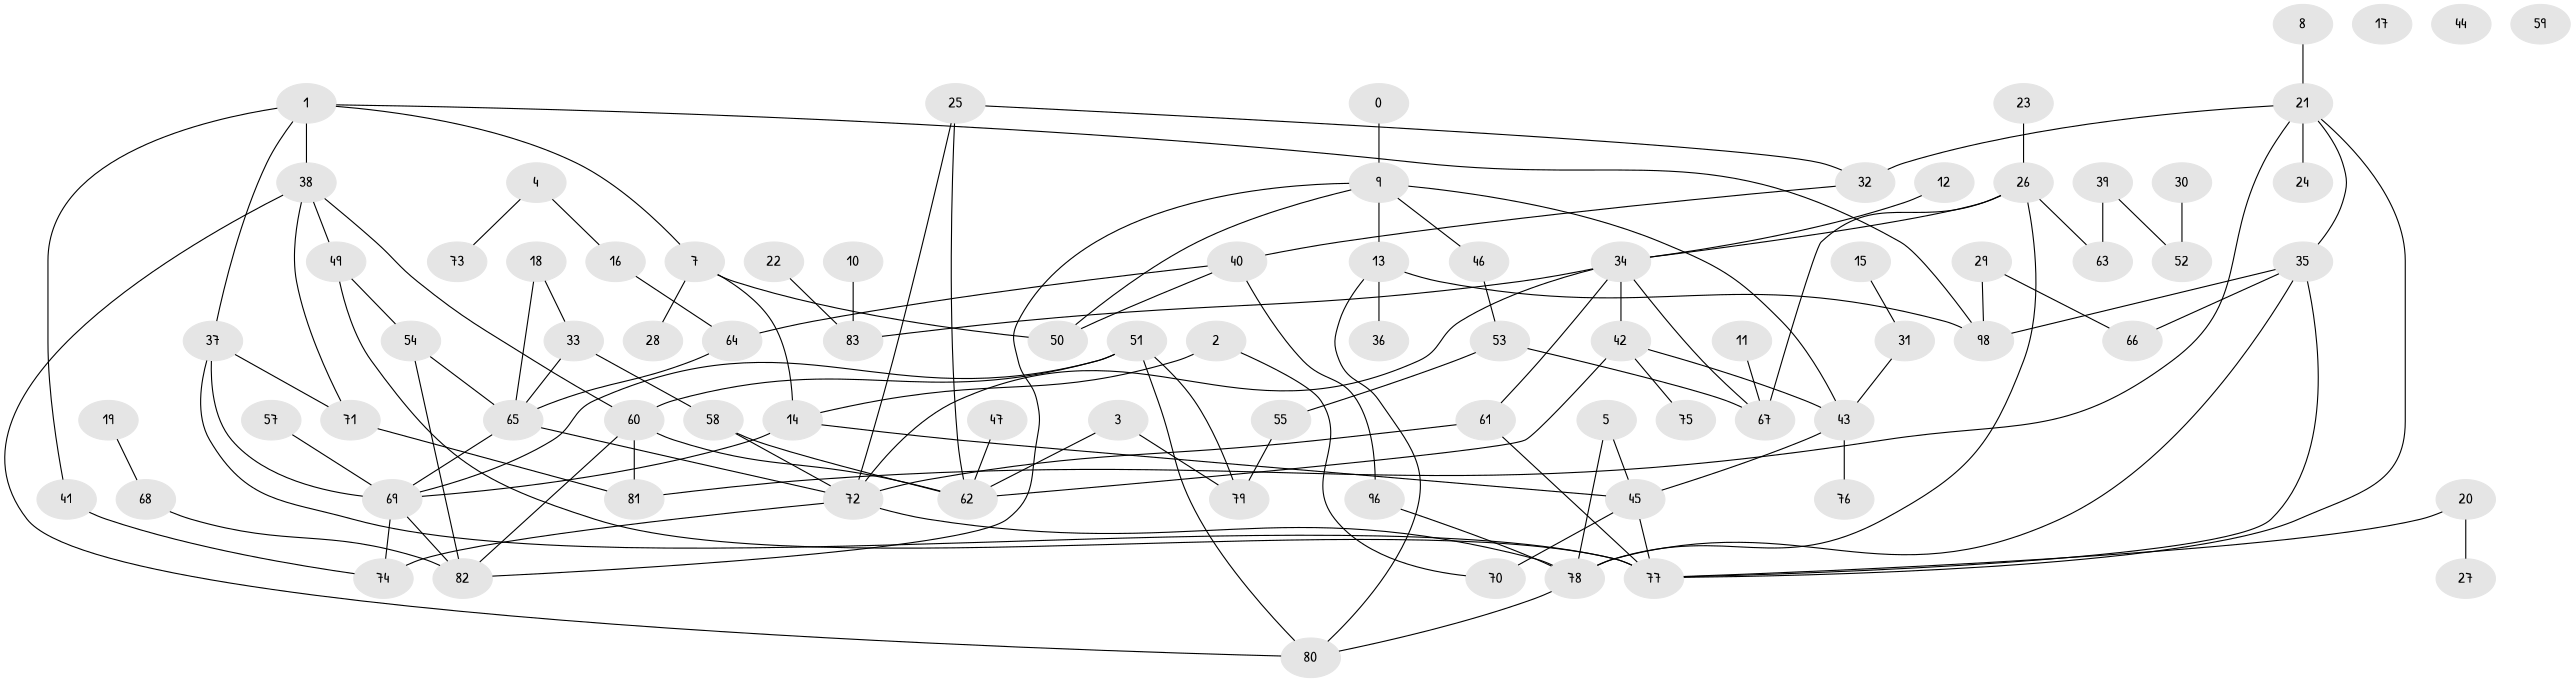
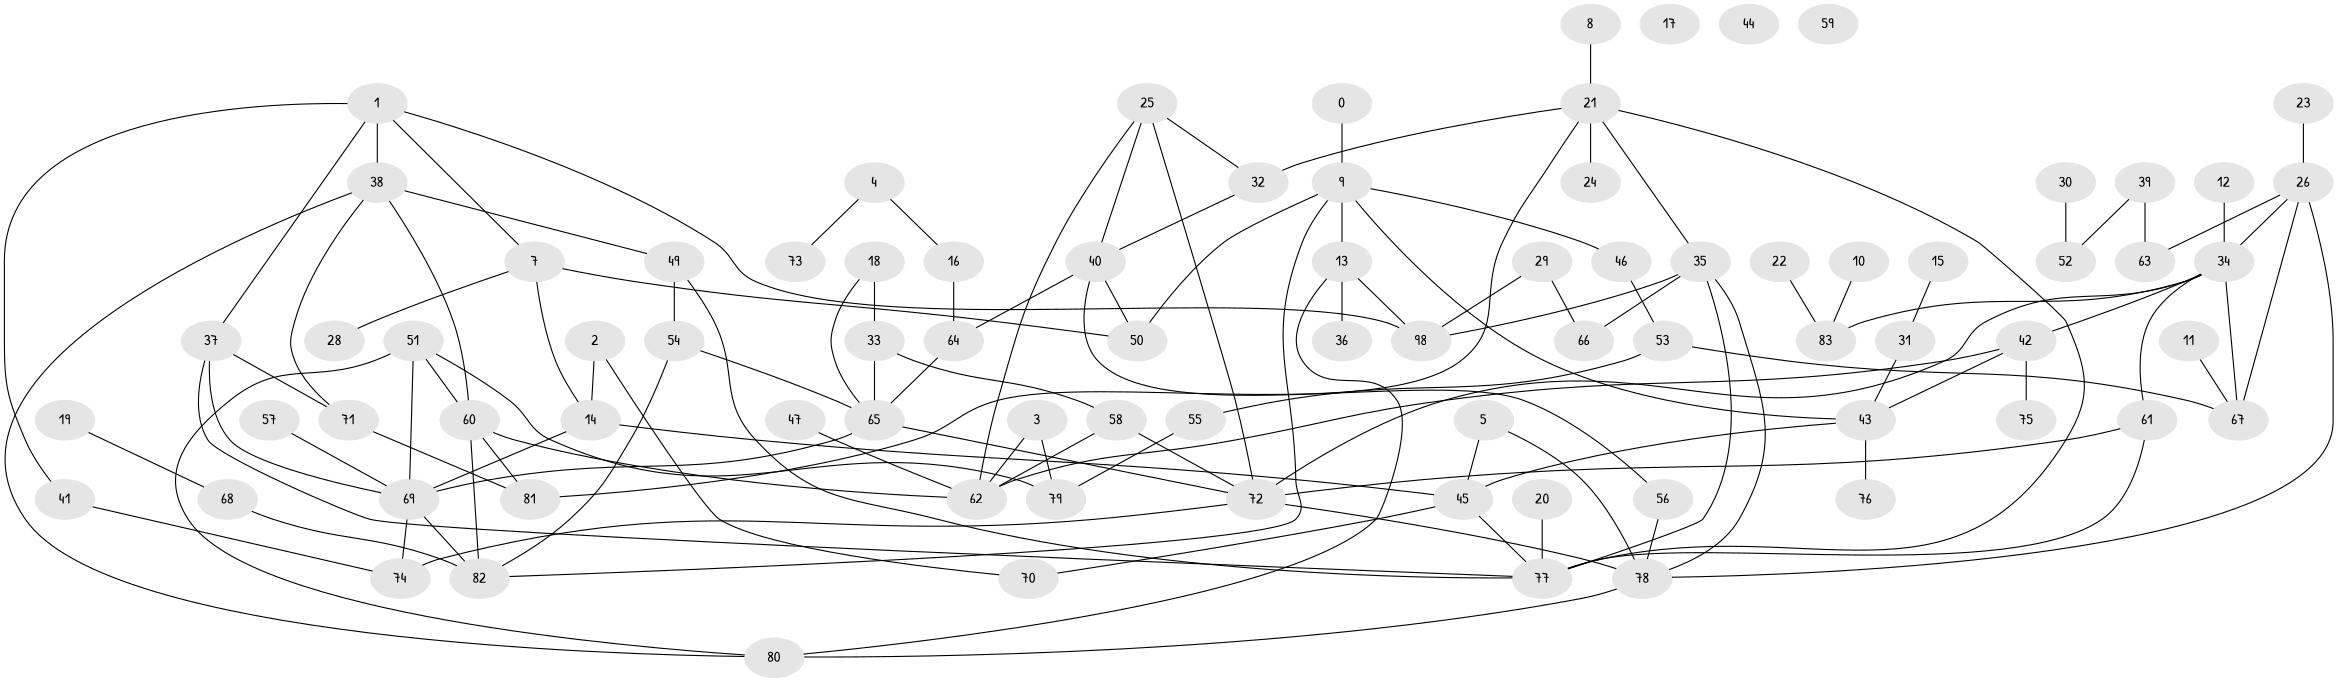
edge "25" -- "40": added
node "96": label "96" -> "56"
node "27": removed
